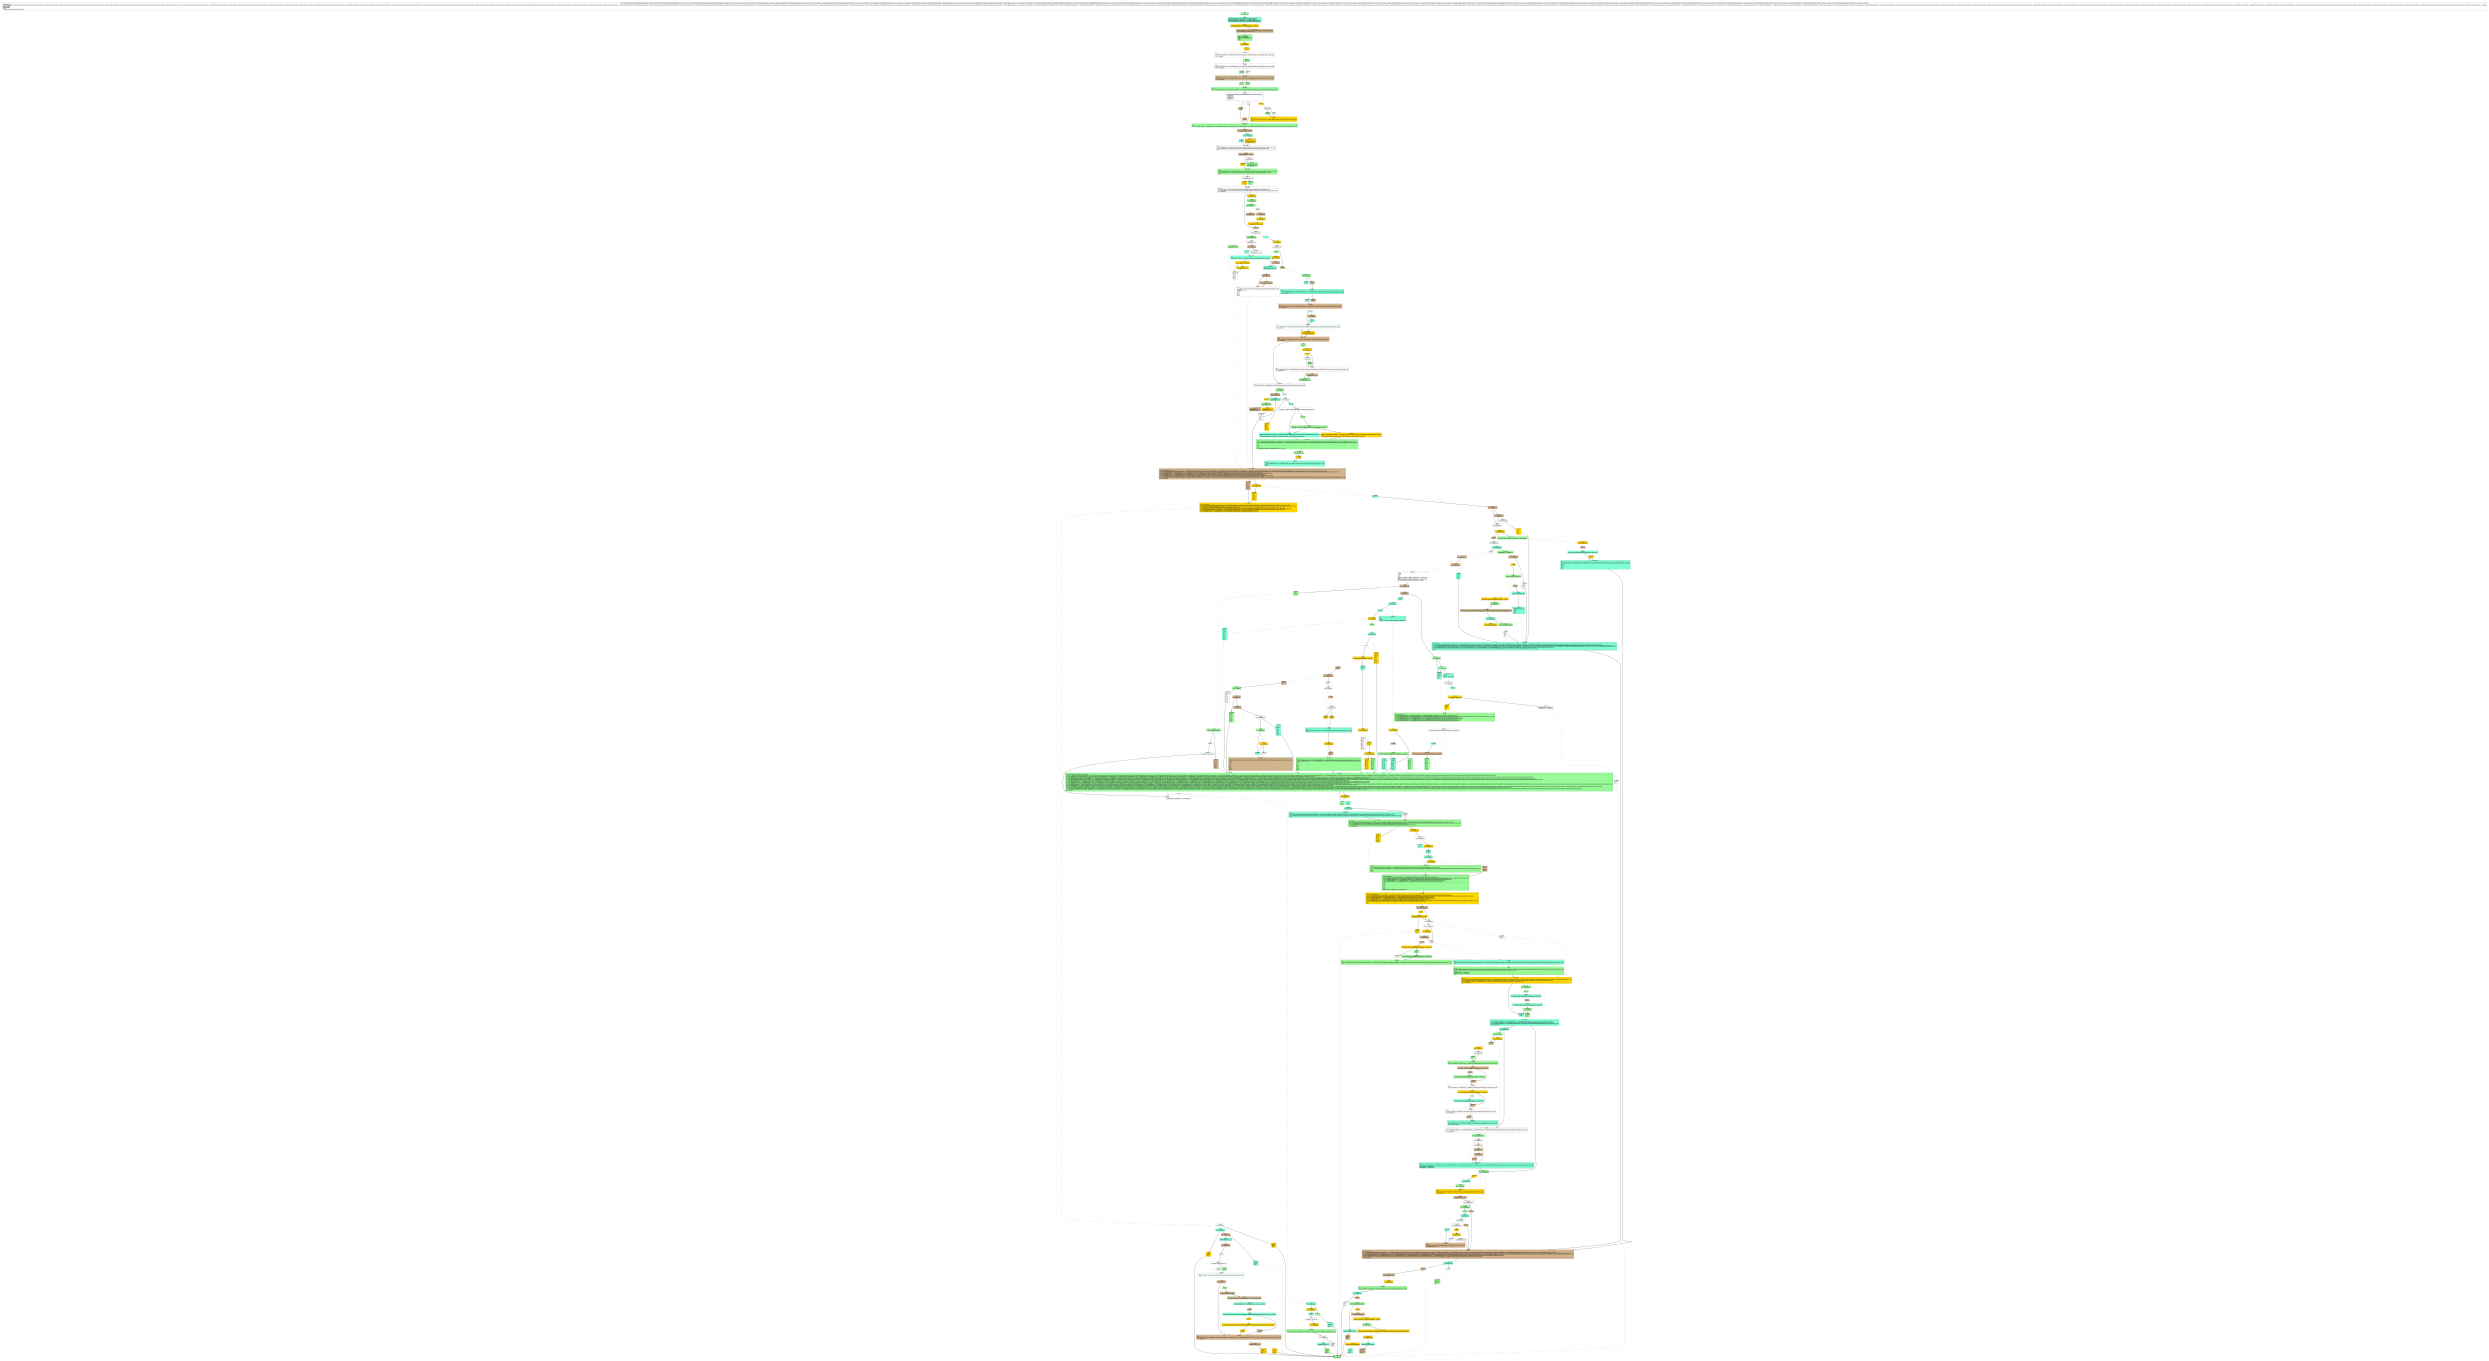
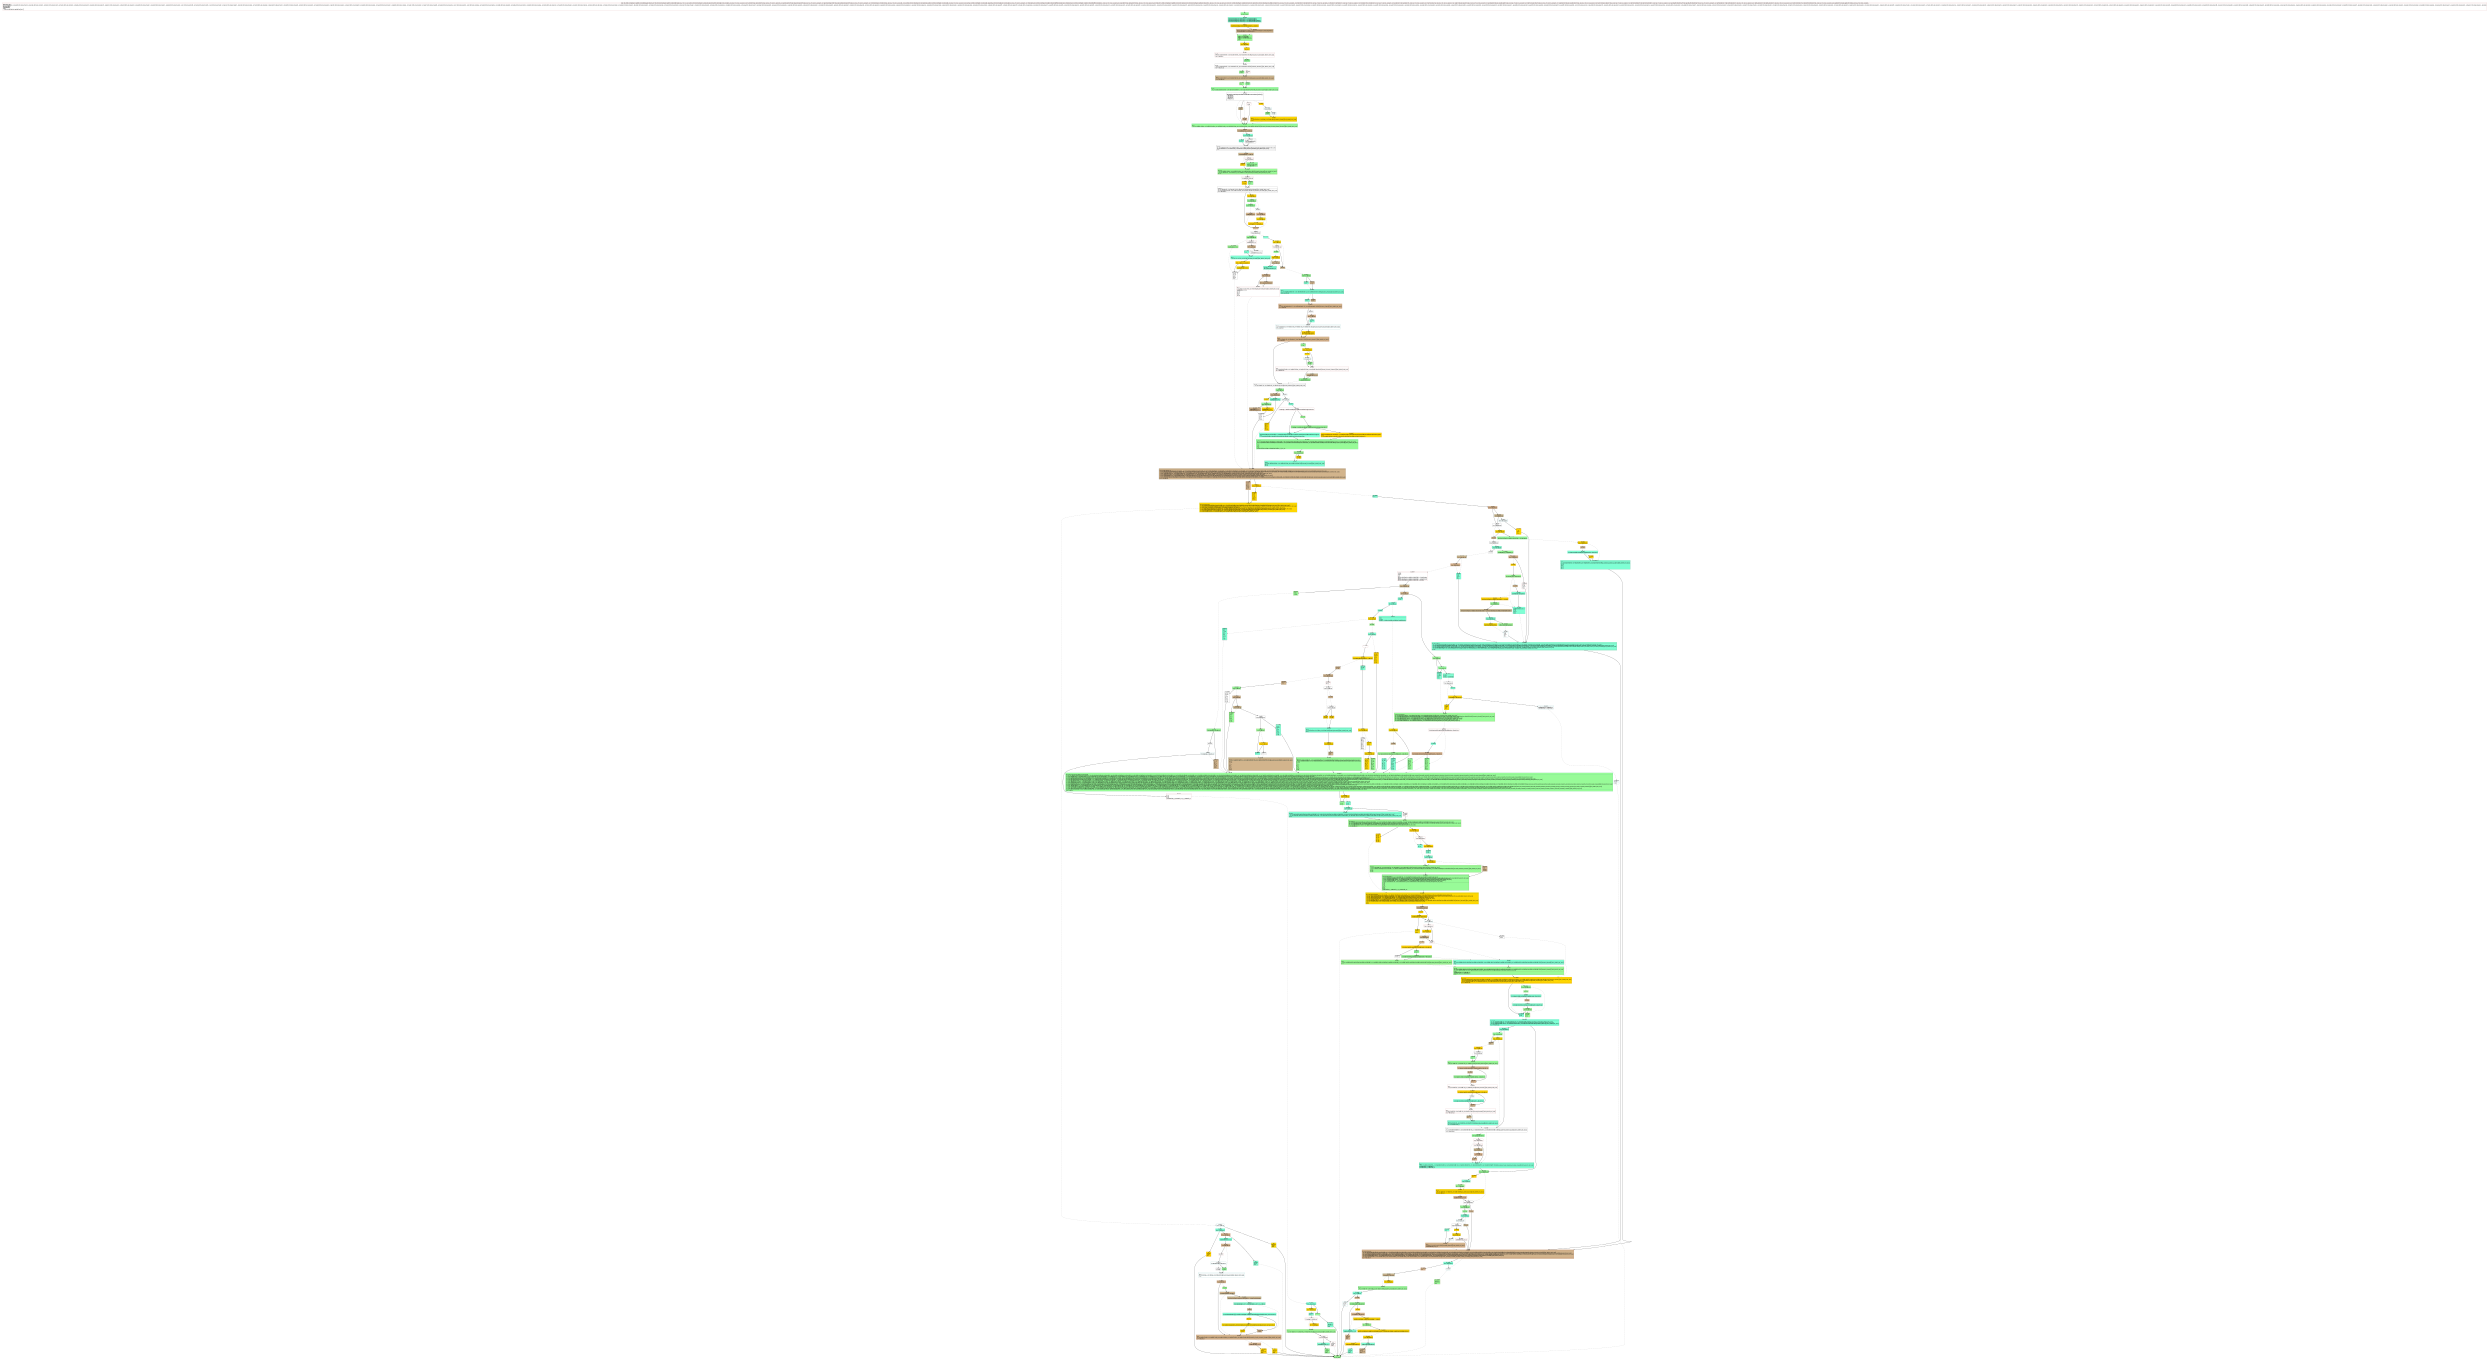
node "426: 0x008e": fillcolor gold -> white
